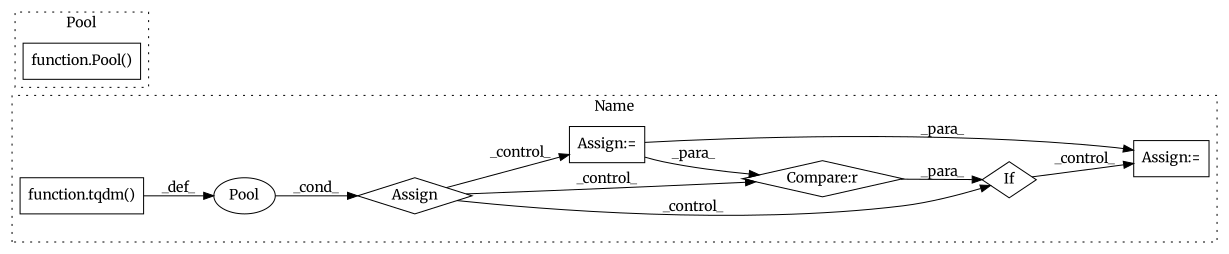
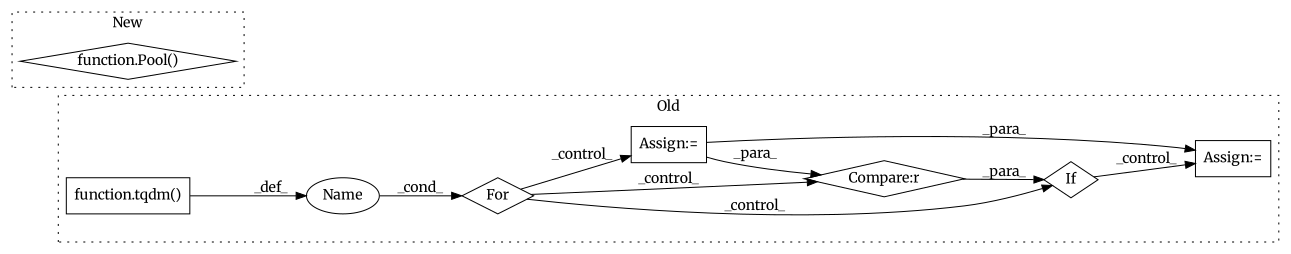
cluster "Pool": label "Pool" -> "New"
node "function.Pool()": shape box -> diamond
cluster "Name": label "Name" -> "Old"
node "Pool": label "Pool" -> "Name"
node "Assign": label "Assign" -> "For"
